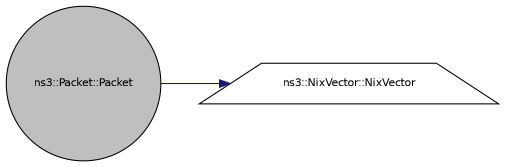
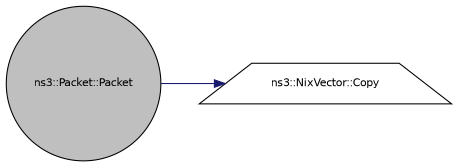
node "ns3::NixVector::NixVector": label "ns3::NixVector::NixVector" -> "ns3::NixVector::Copy"
